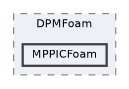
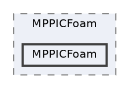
cluster "DPMFoam": label "DPMFoam" -> "MPPICFoam"
